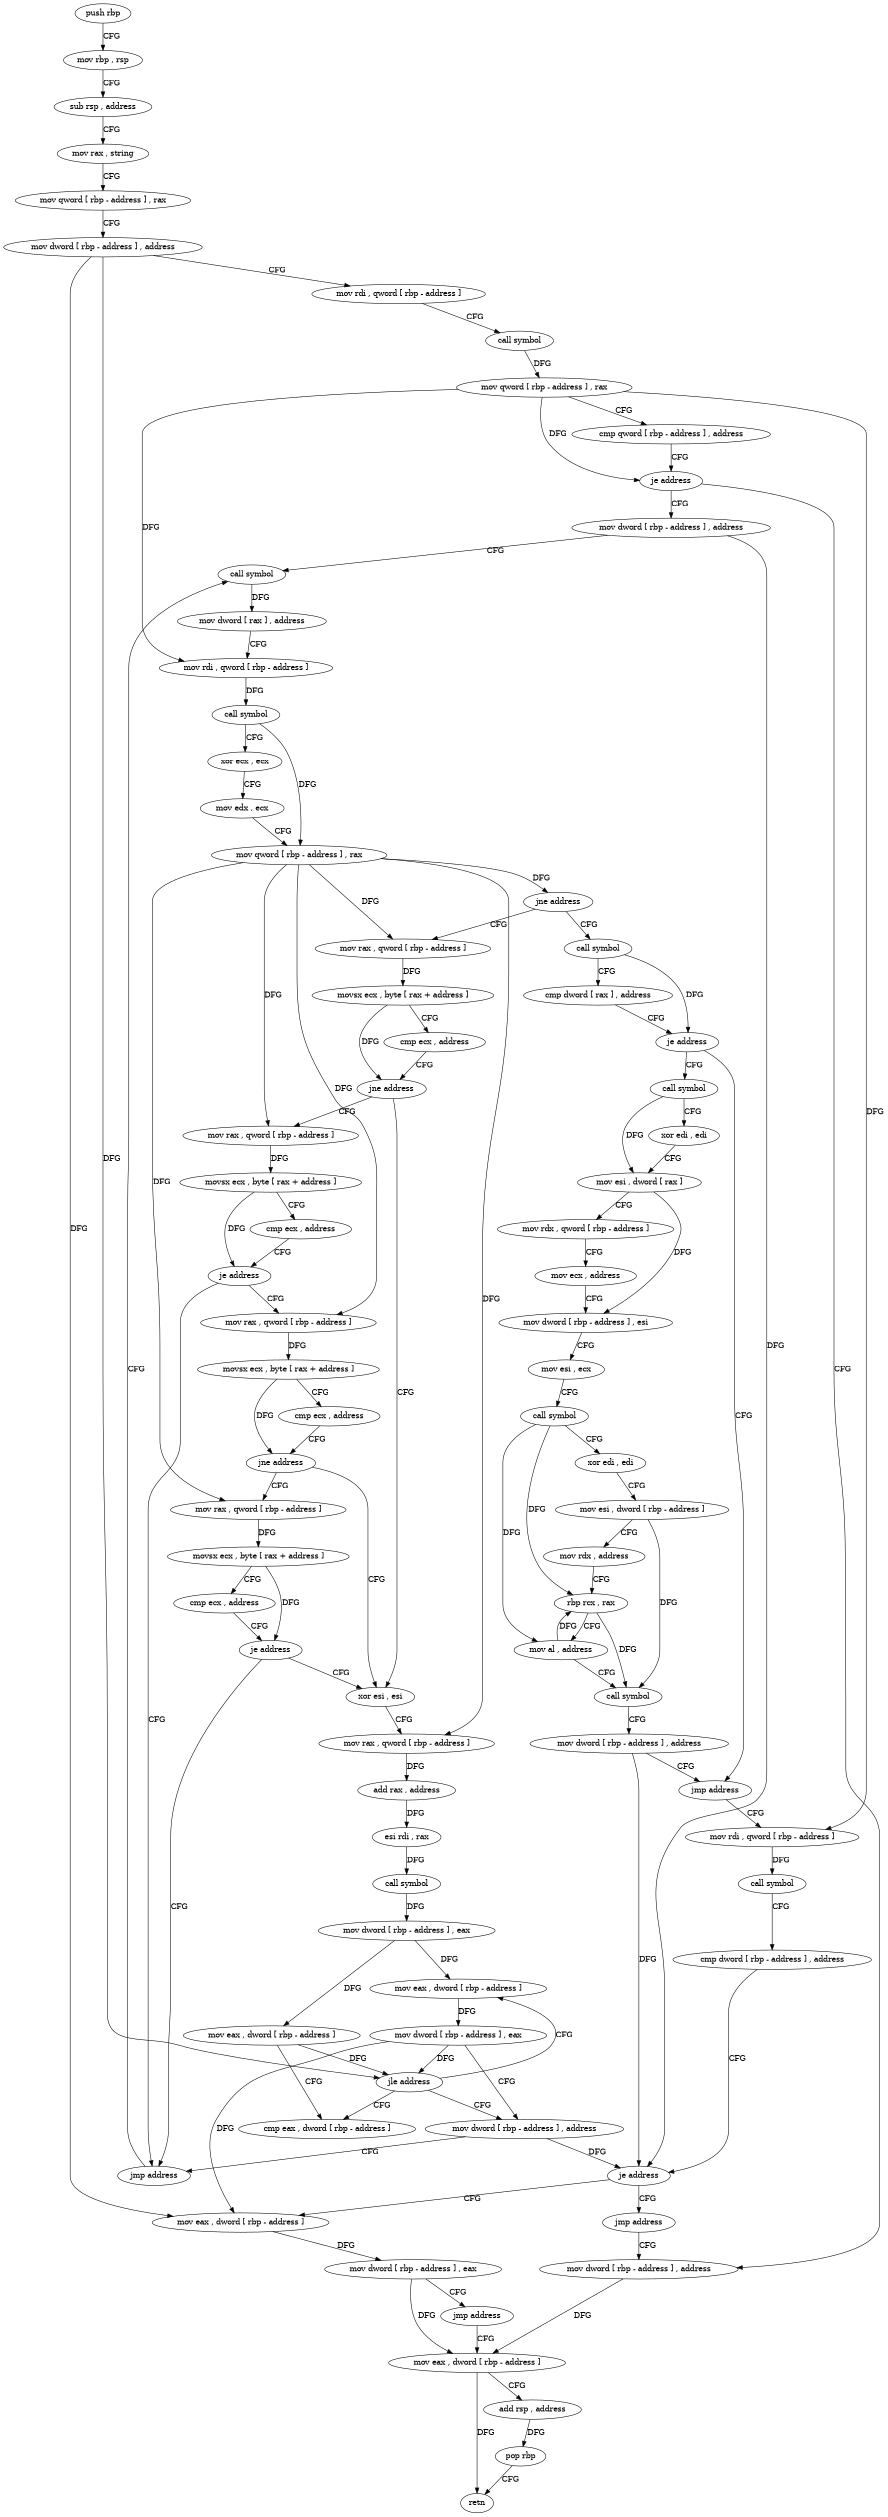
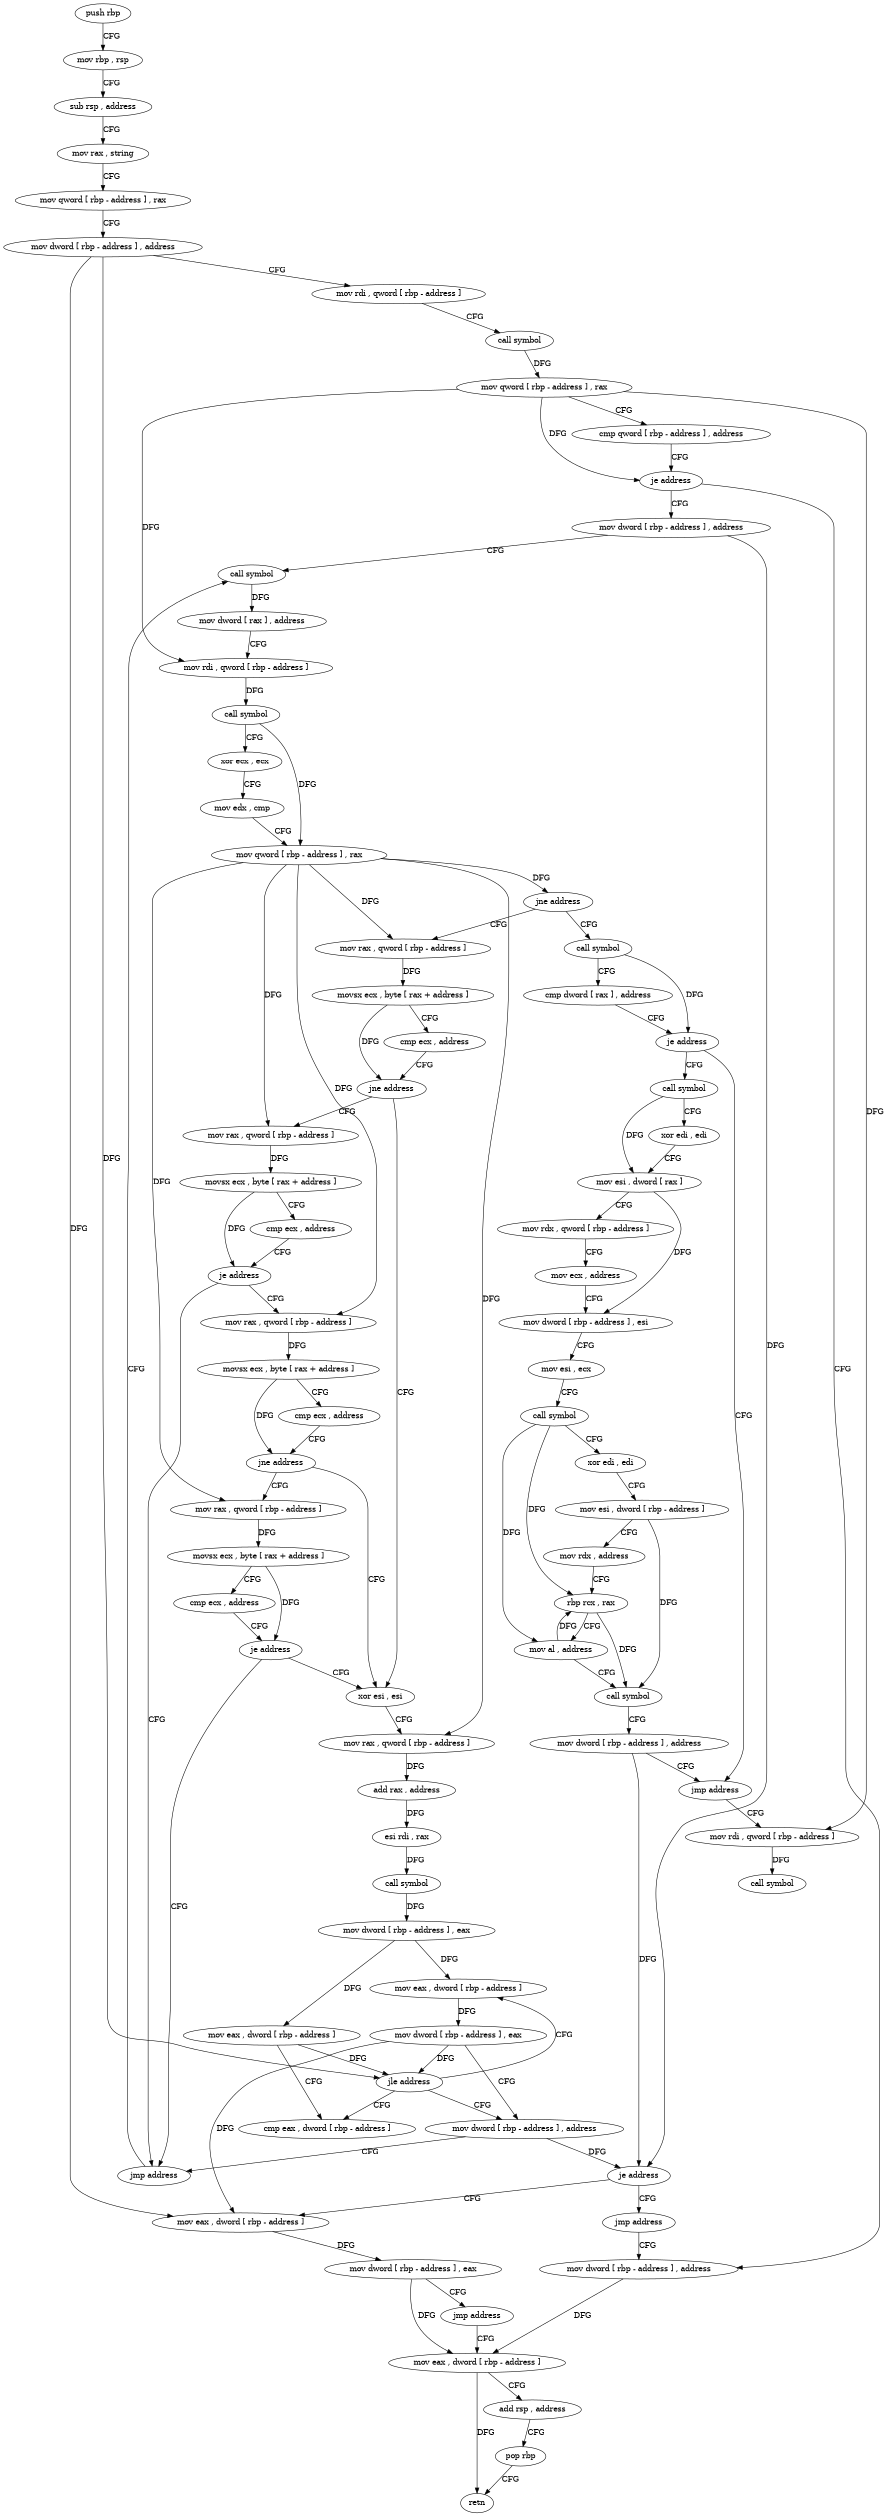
node "mov edx , ecx": label "mov edx , ecx" -> "mov edx , cmp"
node "cmp dword [ rbp - address ] , address": removed
edge "add rsp , address" -> "pop rbp": label "DFG" -> "CFG"
